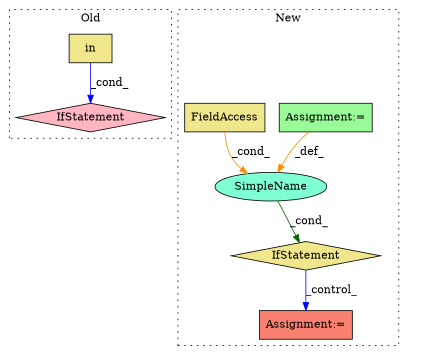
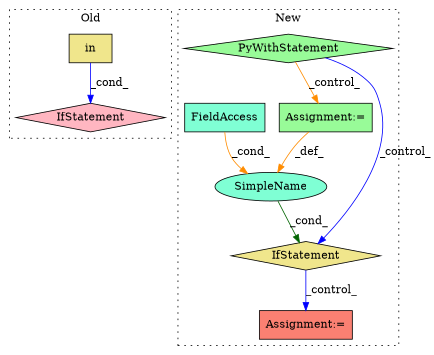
node "PyWithStatement": added
node "FieldAccess": fillcolor khaki -> aquamarine
